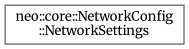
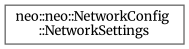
node "neo::core::NetworkConfig ::NetworkSettings": label "neo::core::NetworkConfig ::NetworkSettings" -> "neo::neo::NetworkConfig ::NetworkSettings"
